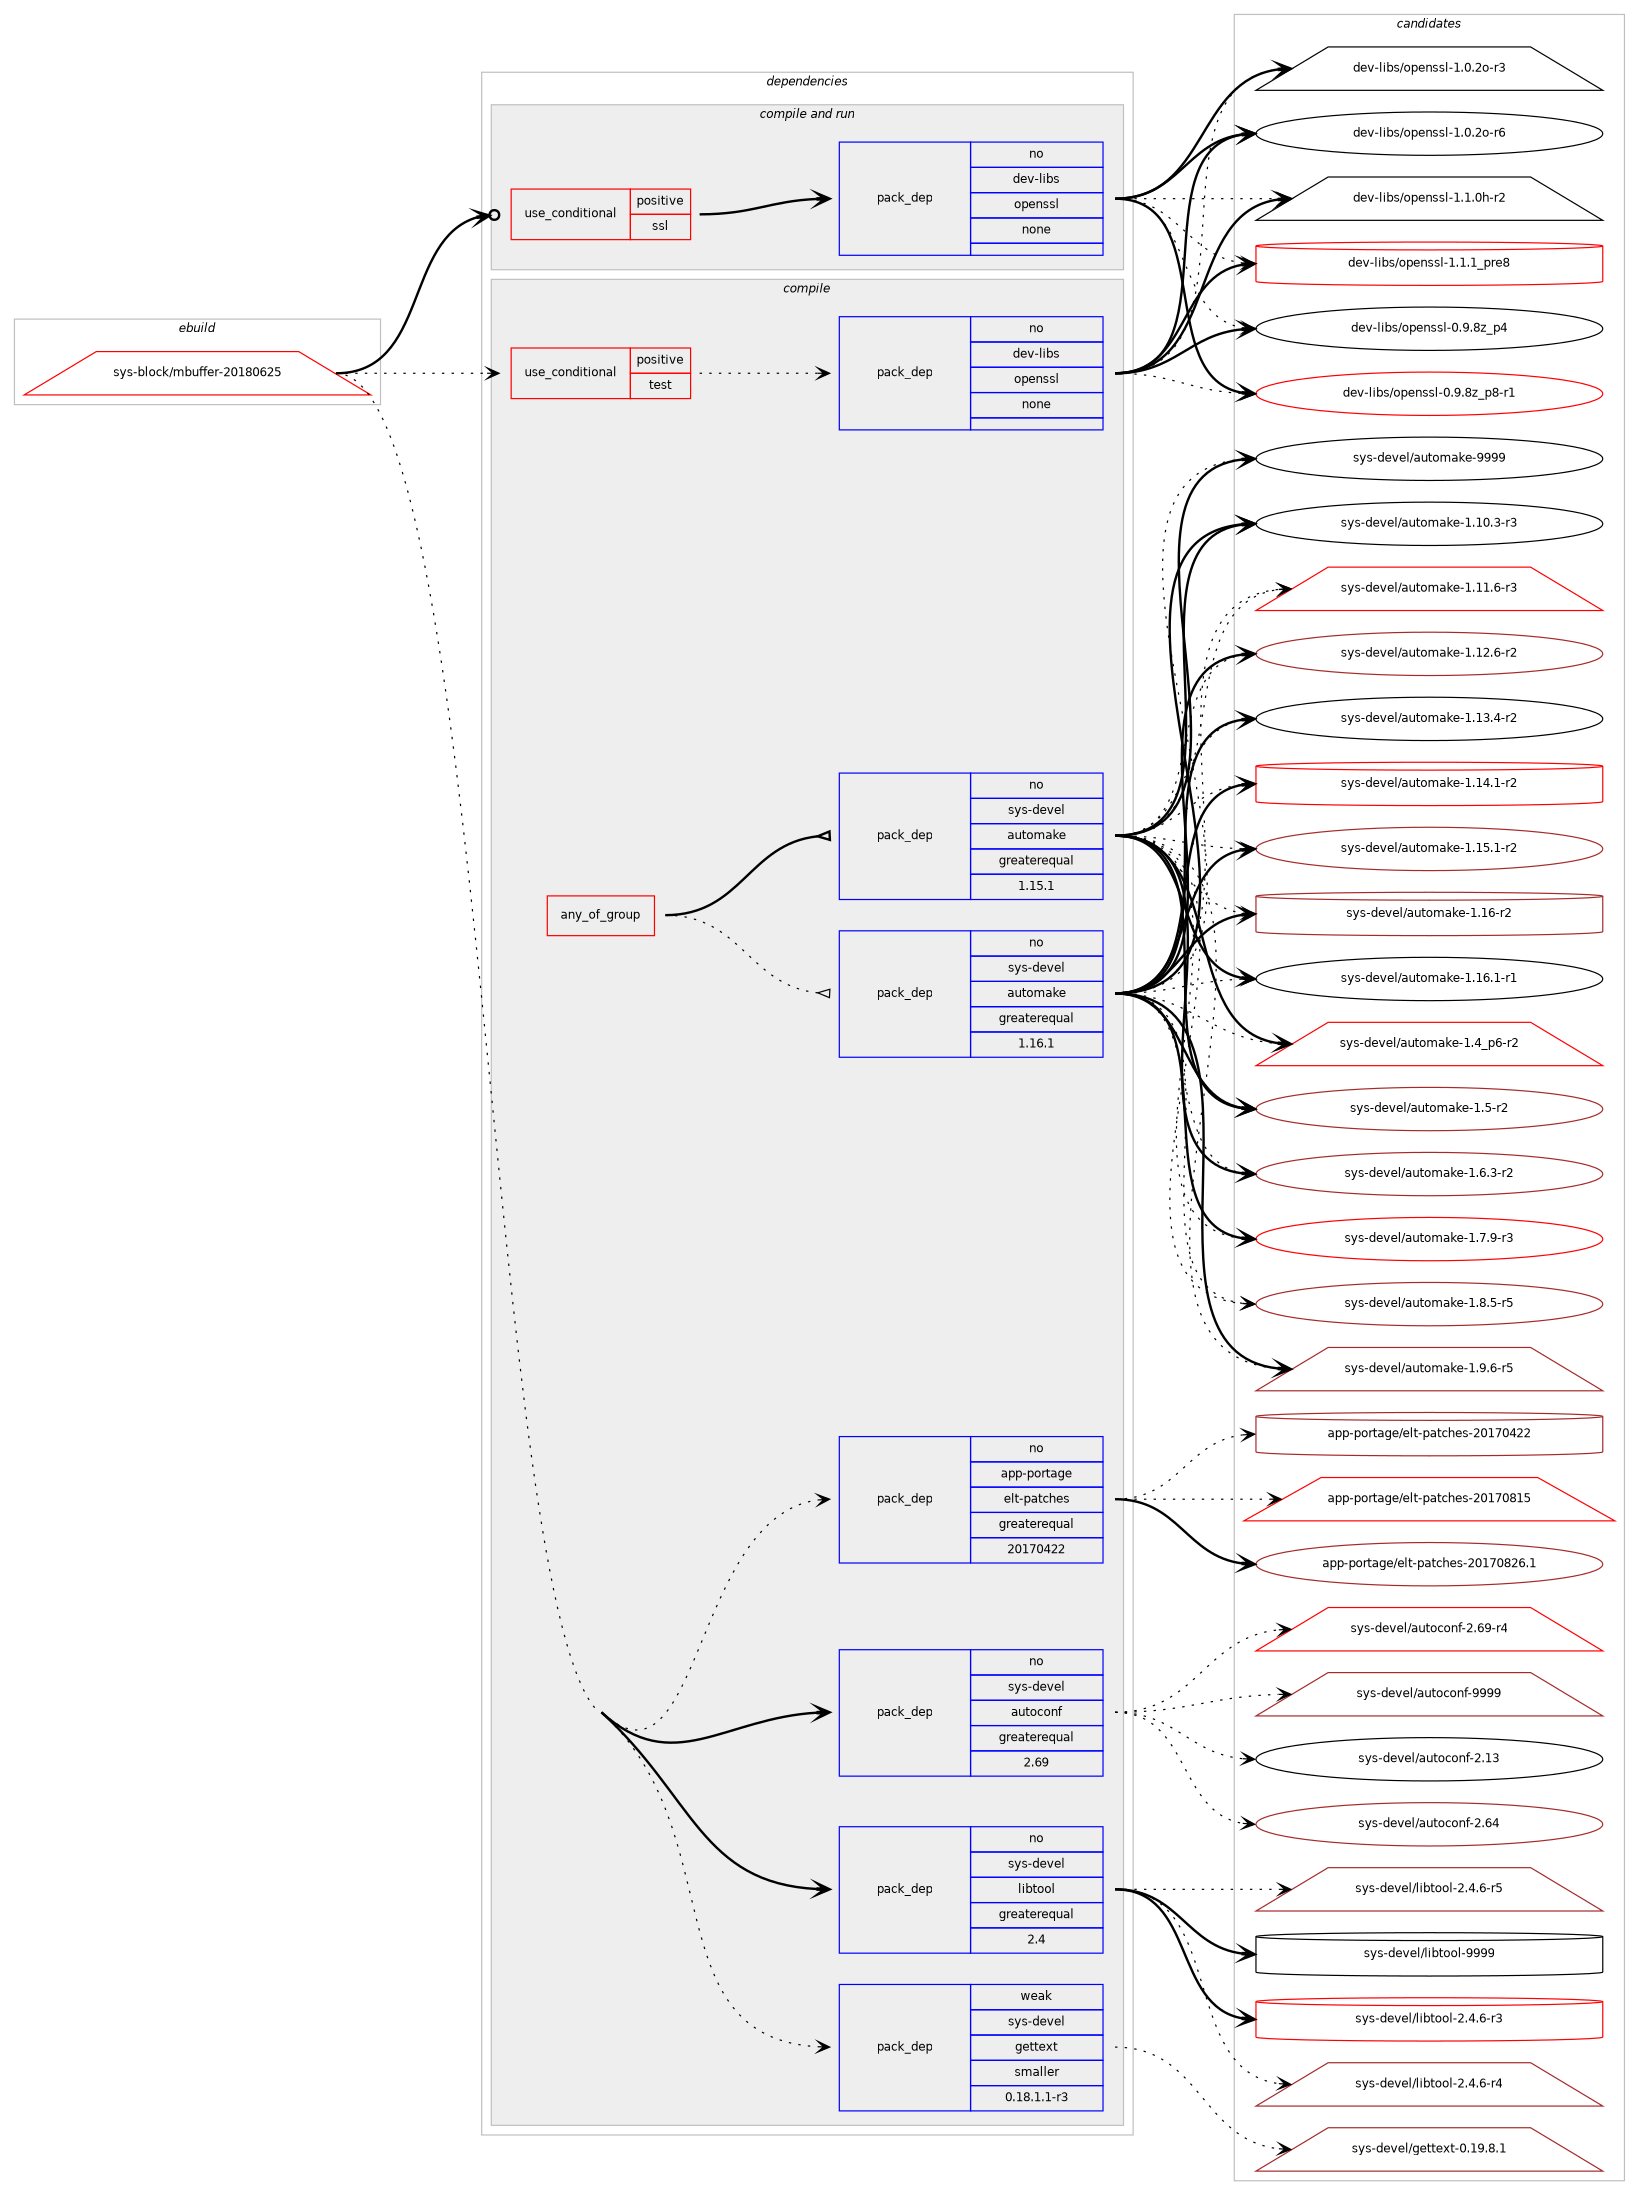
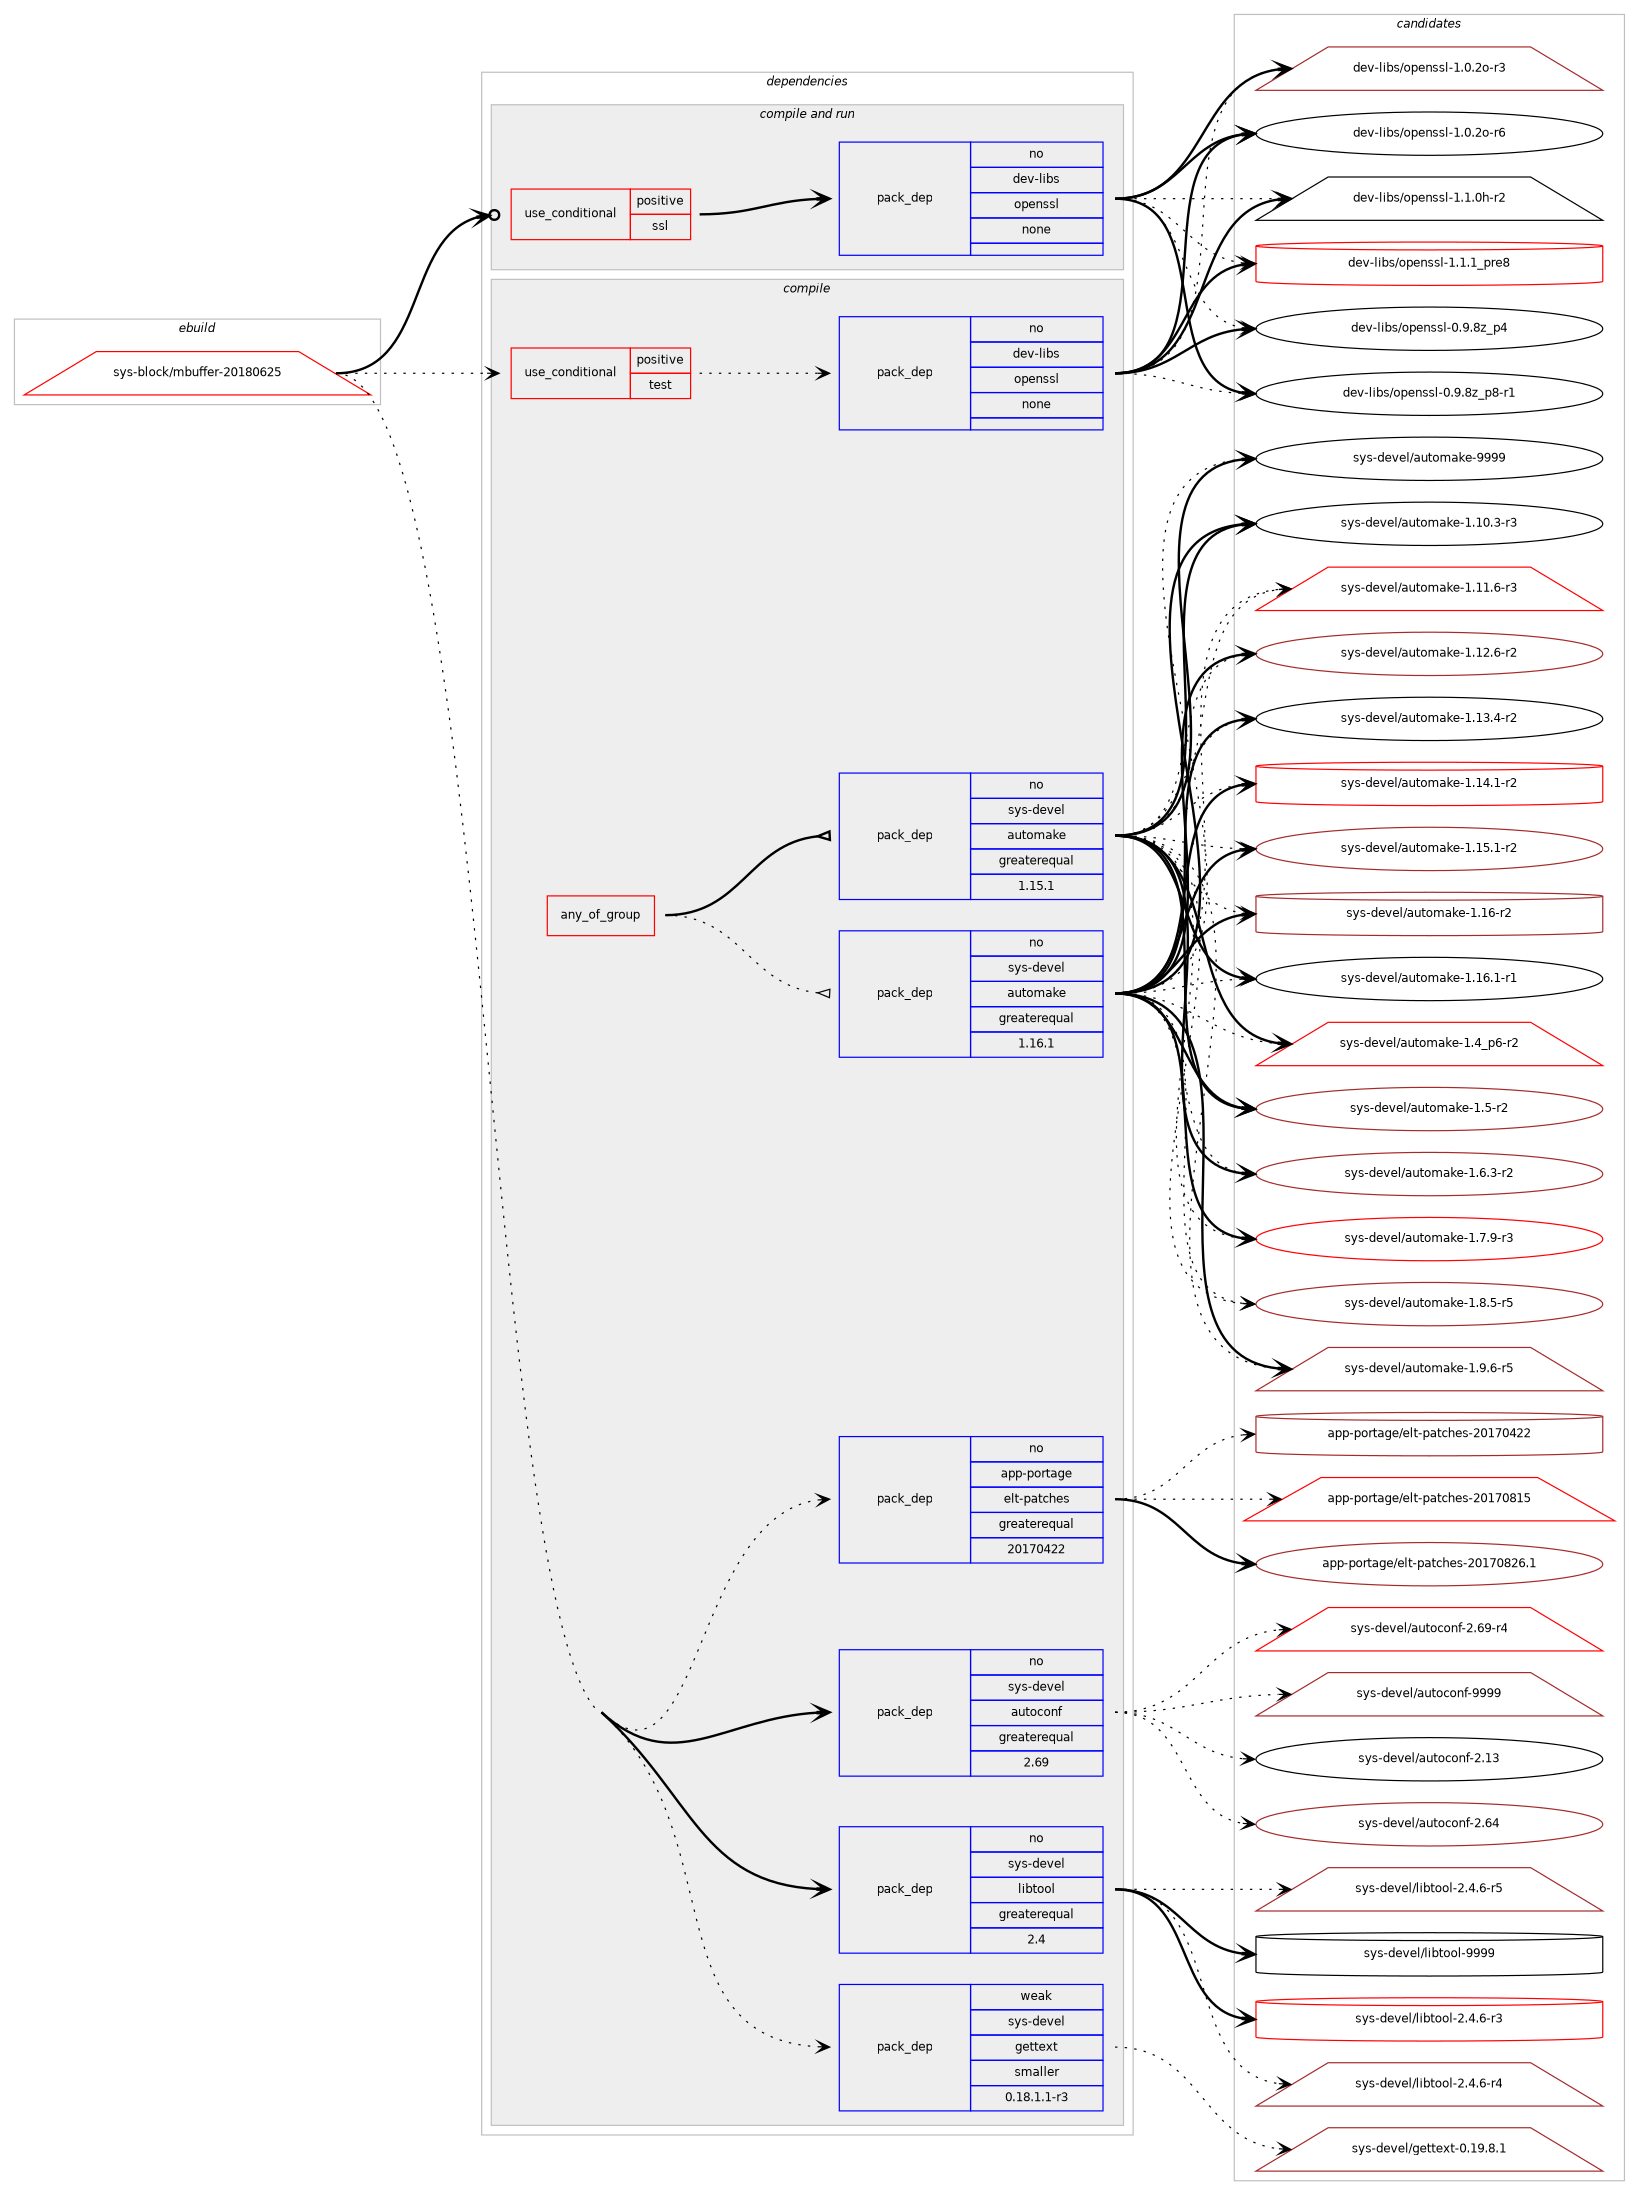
node "dev-libs/openssl-1.0.2o-r3": color black -> brown
node "dev-libs/openssl-0.9.8z_p8-r1": color red -> black
